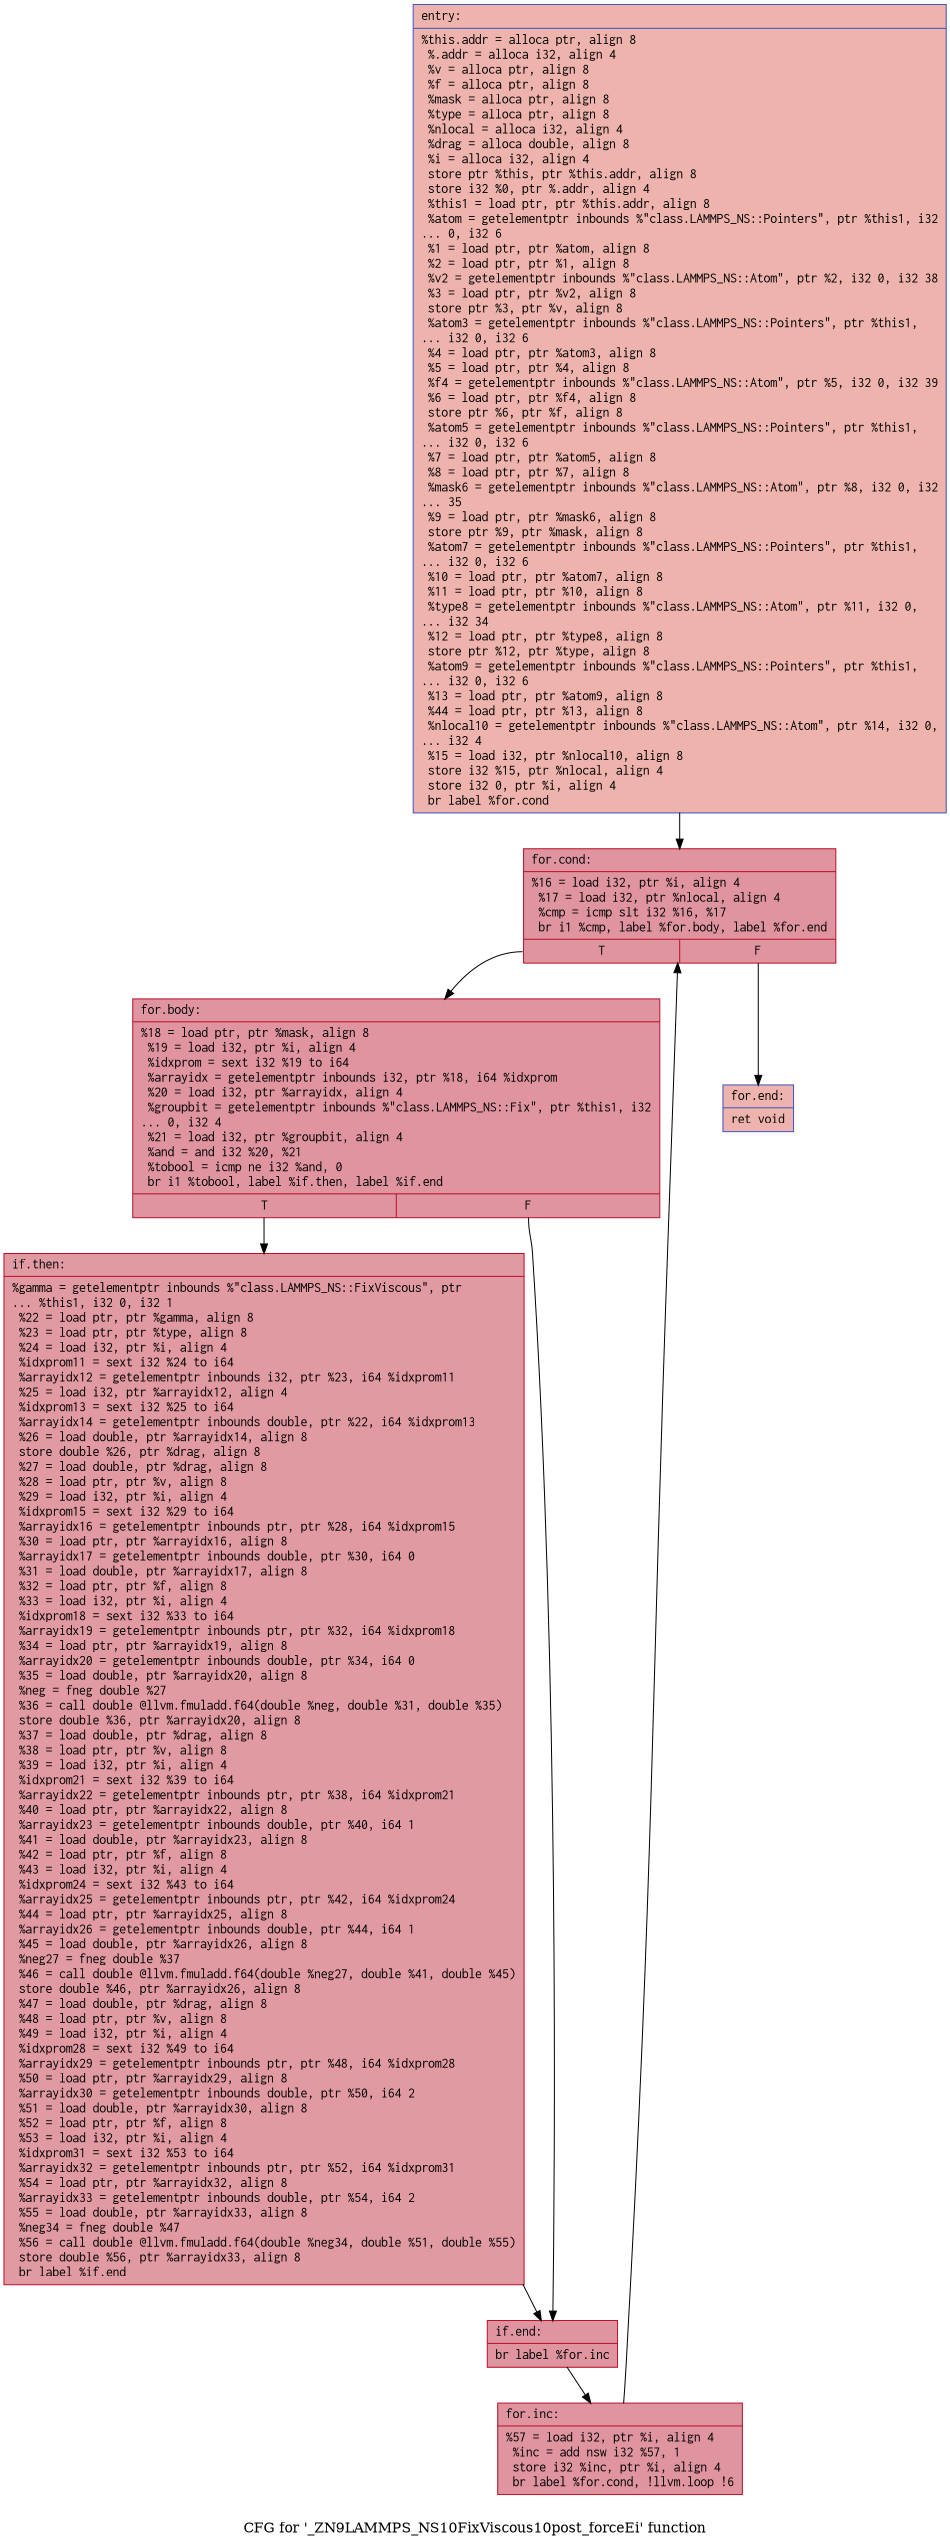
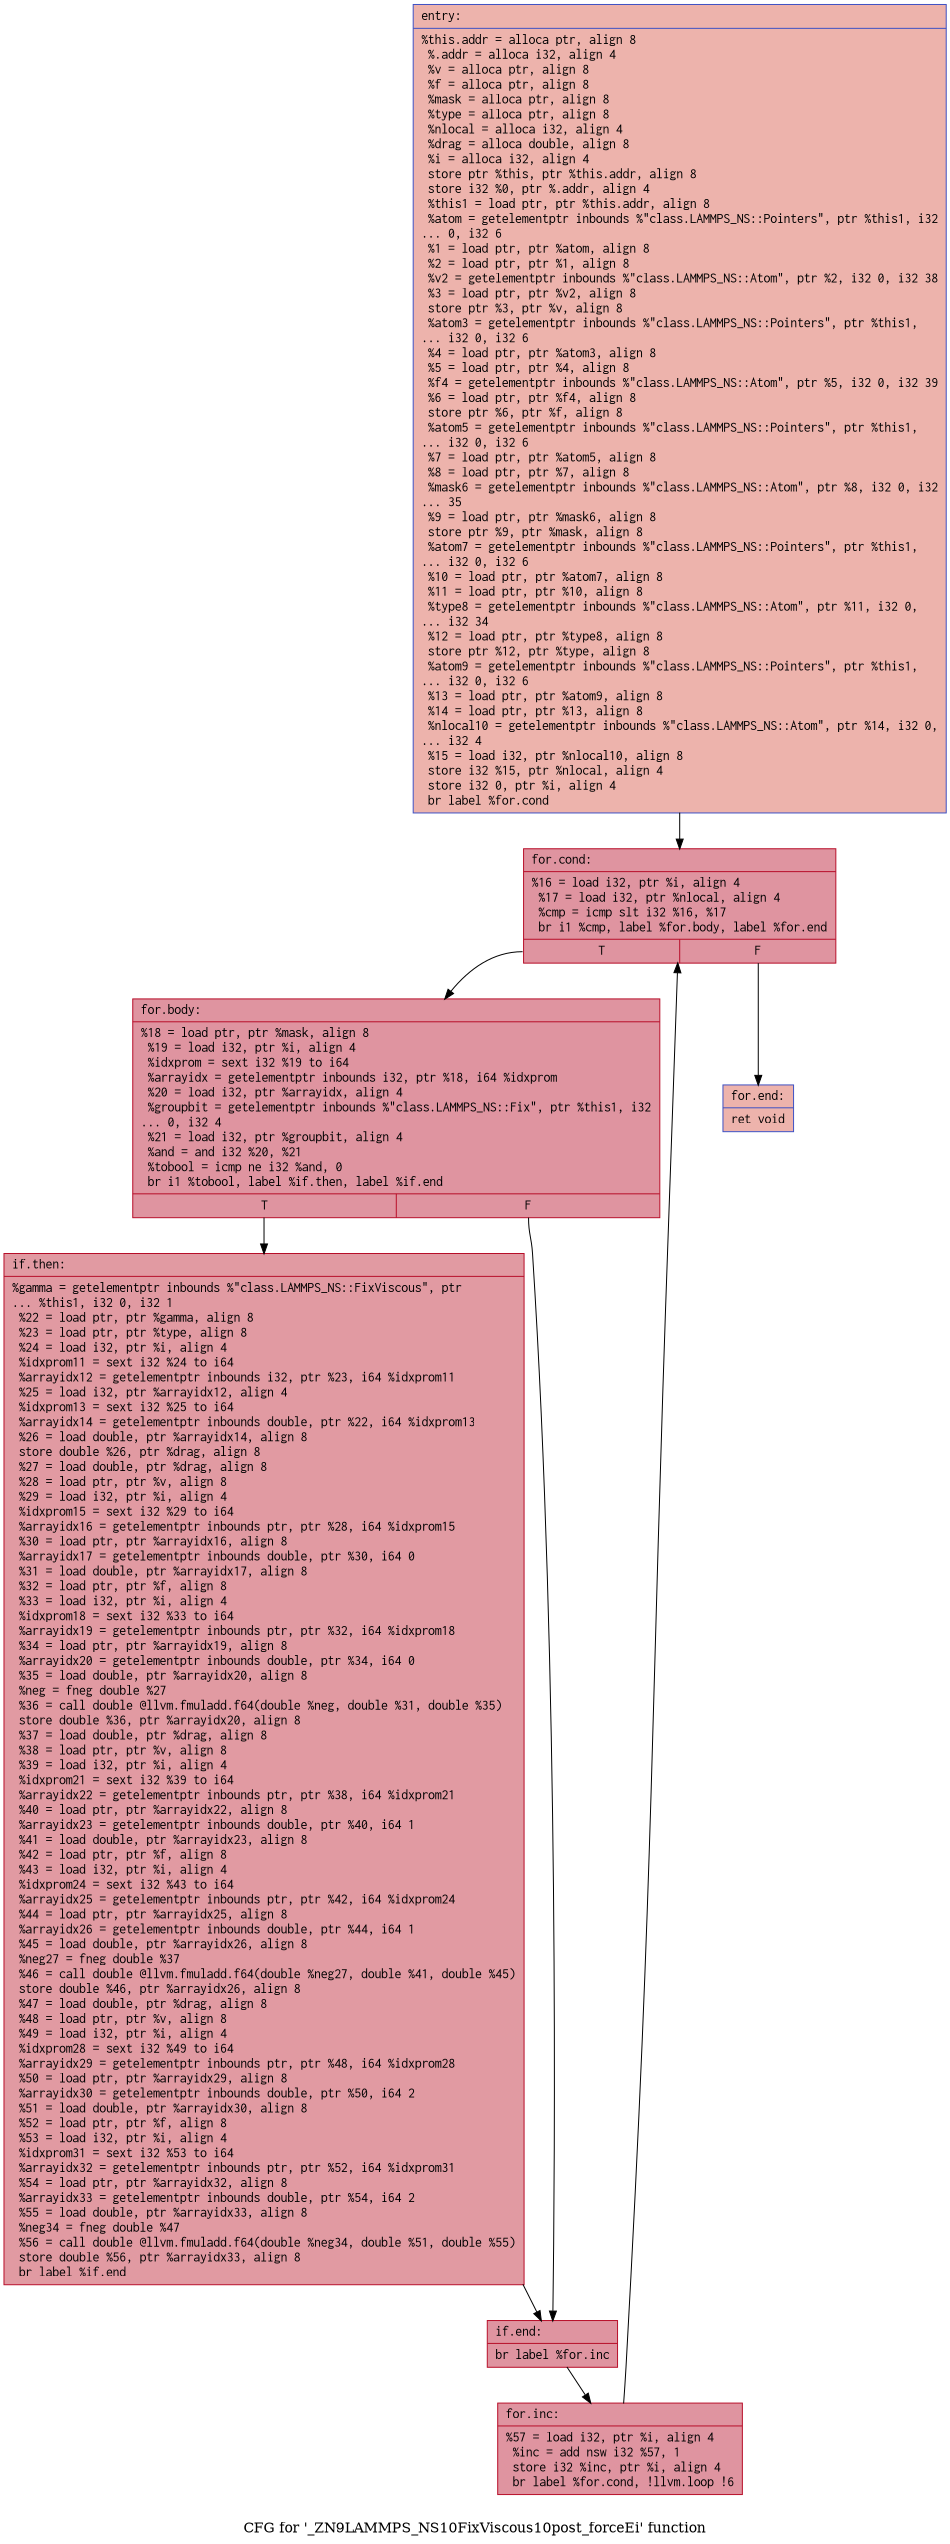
node "entry:": text "%44 = load ptr, ptr %13, align 8" -> "%14 = load ptr, ptr %13, align 8"
